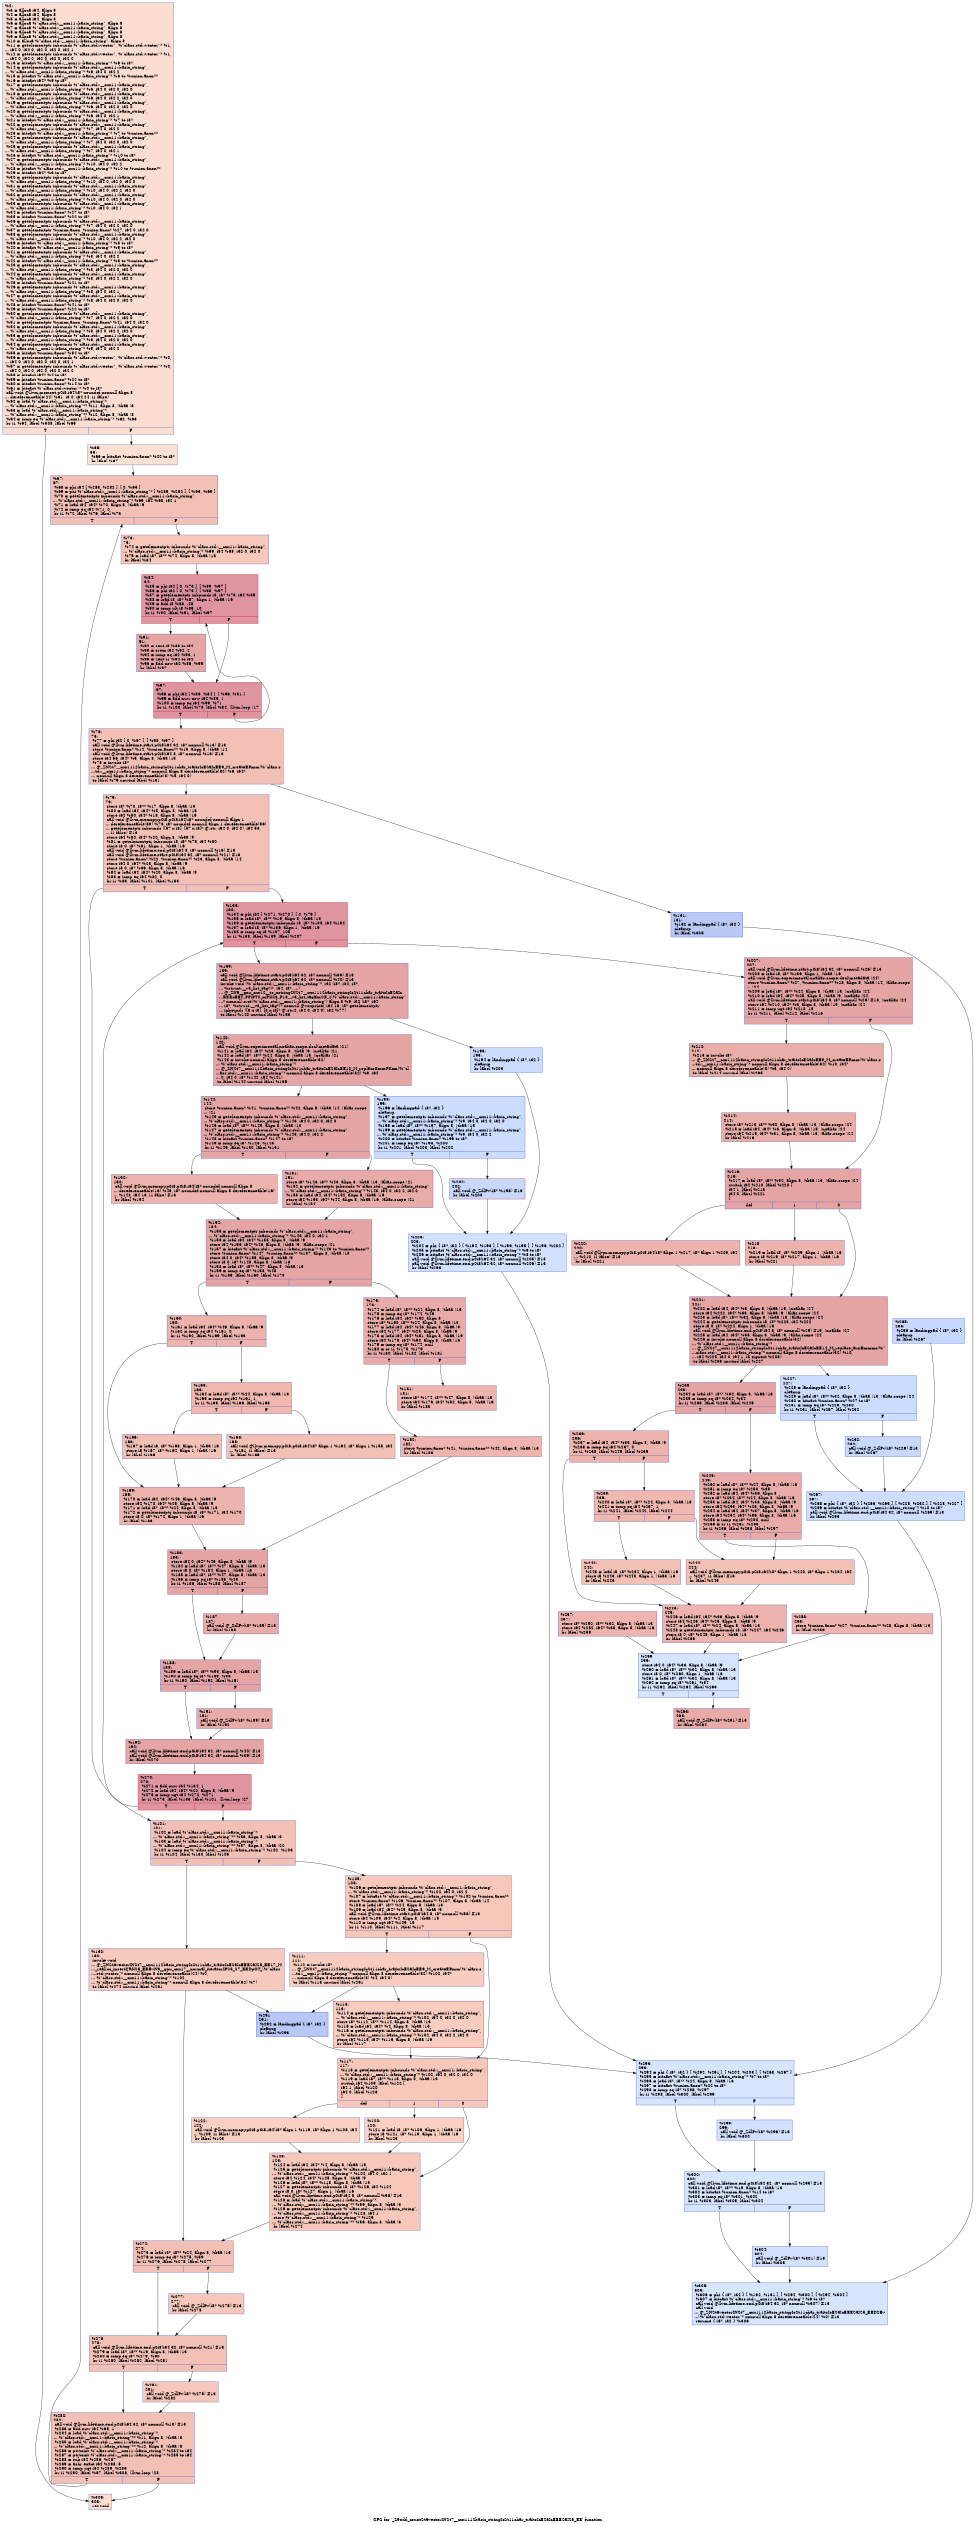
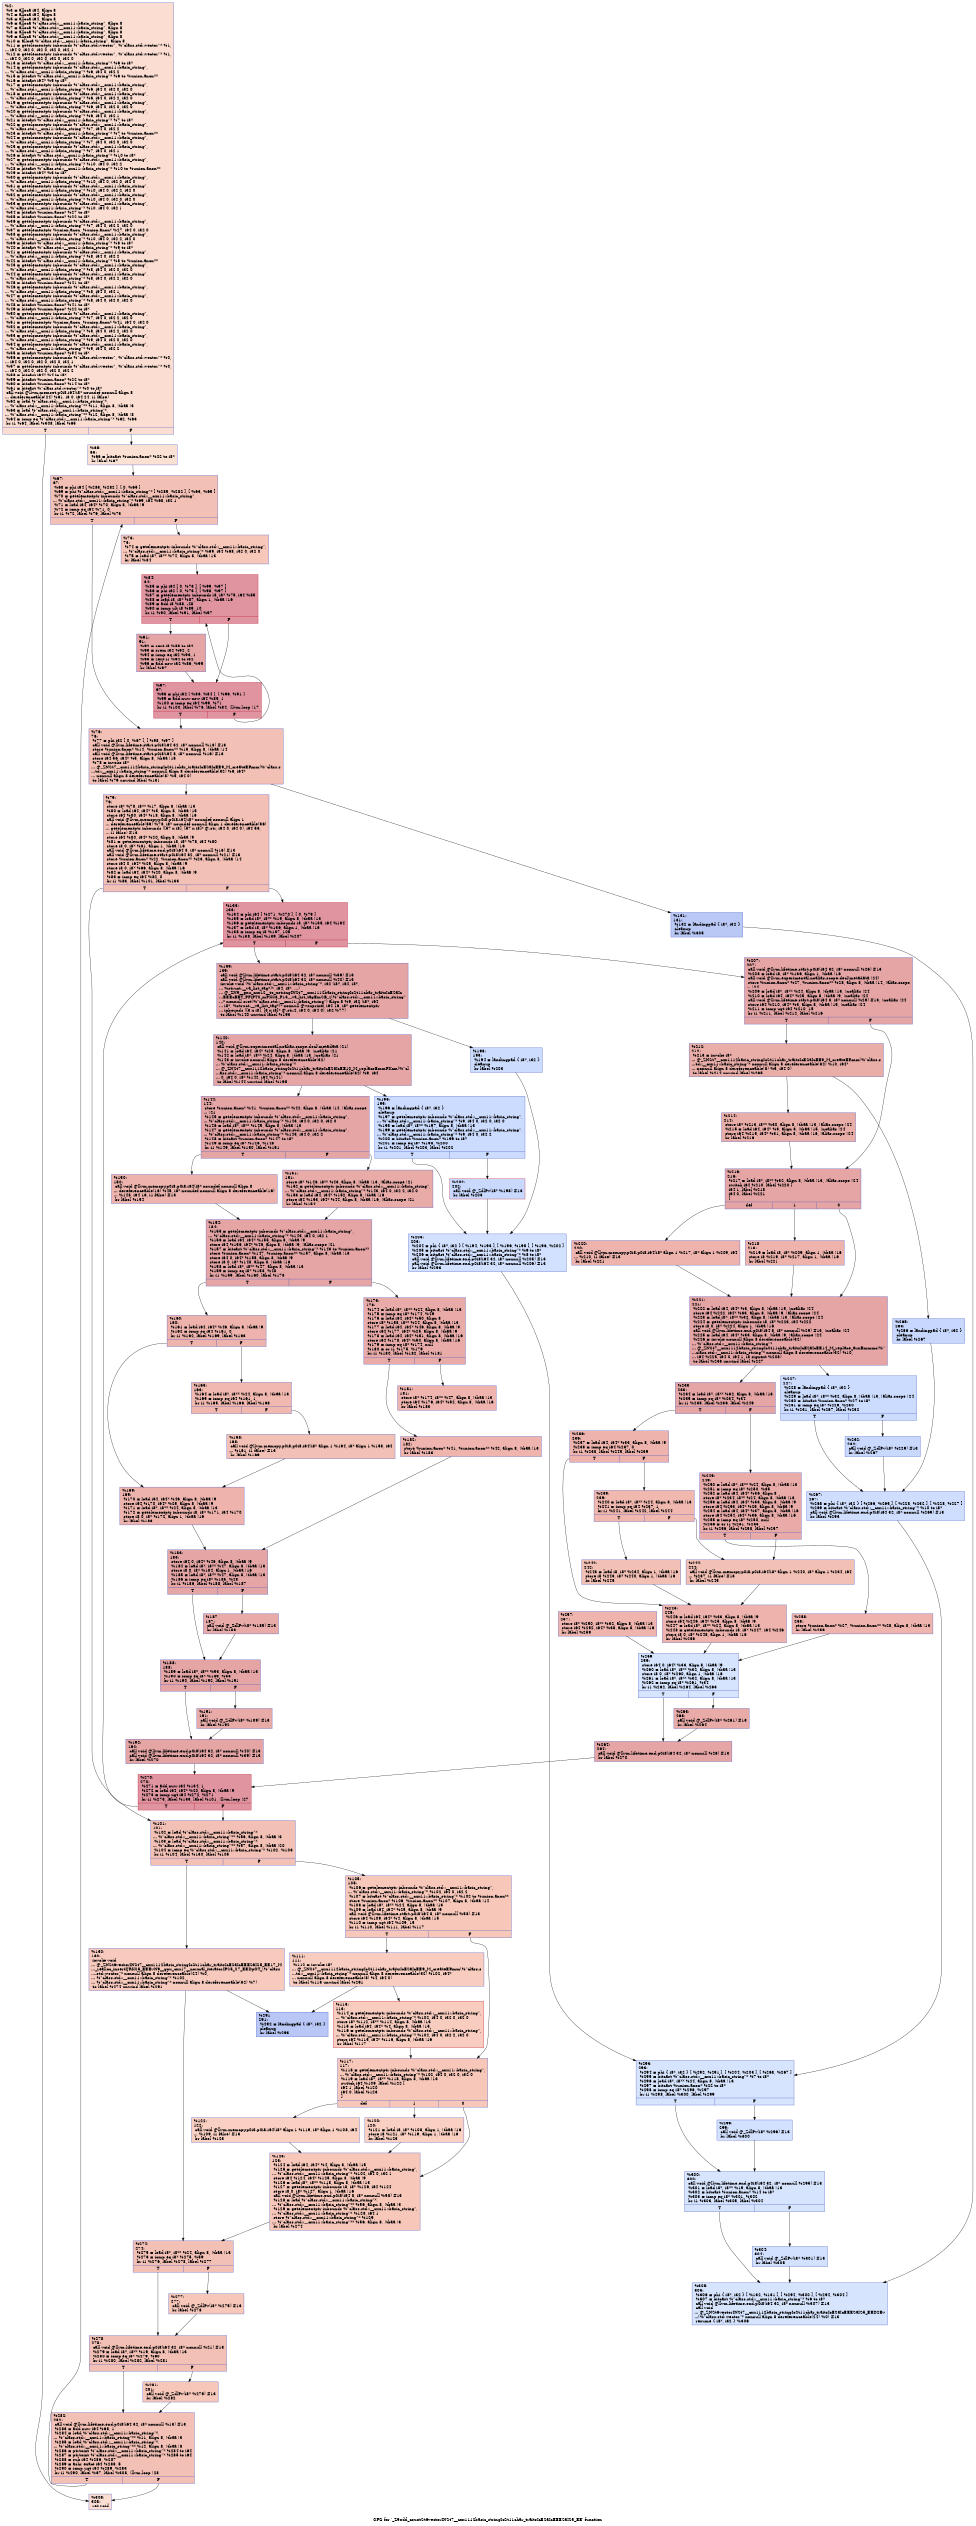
edge "%67:" -> "%76:": added
edge "%212:" -> "%265:": added
node "%166:": removed
node "%264:": added
edge "%291:" -> "%293:": removed
